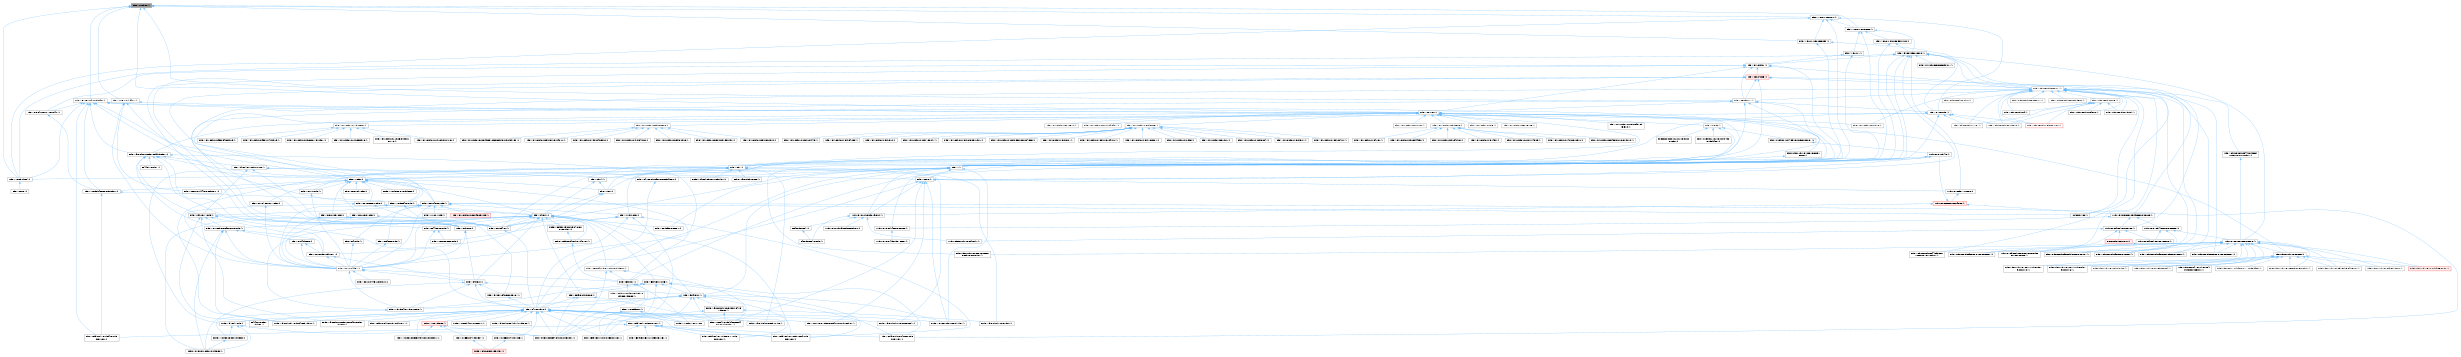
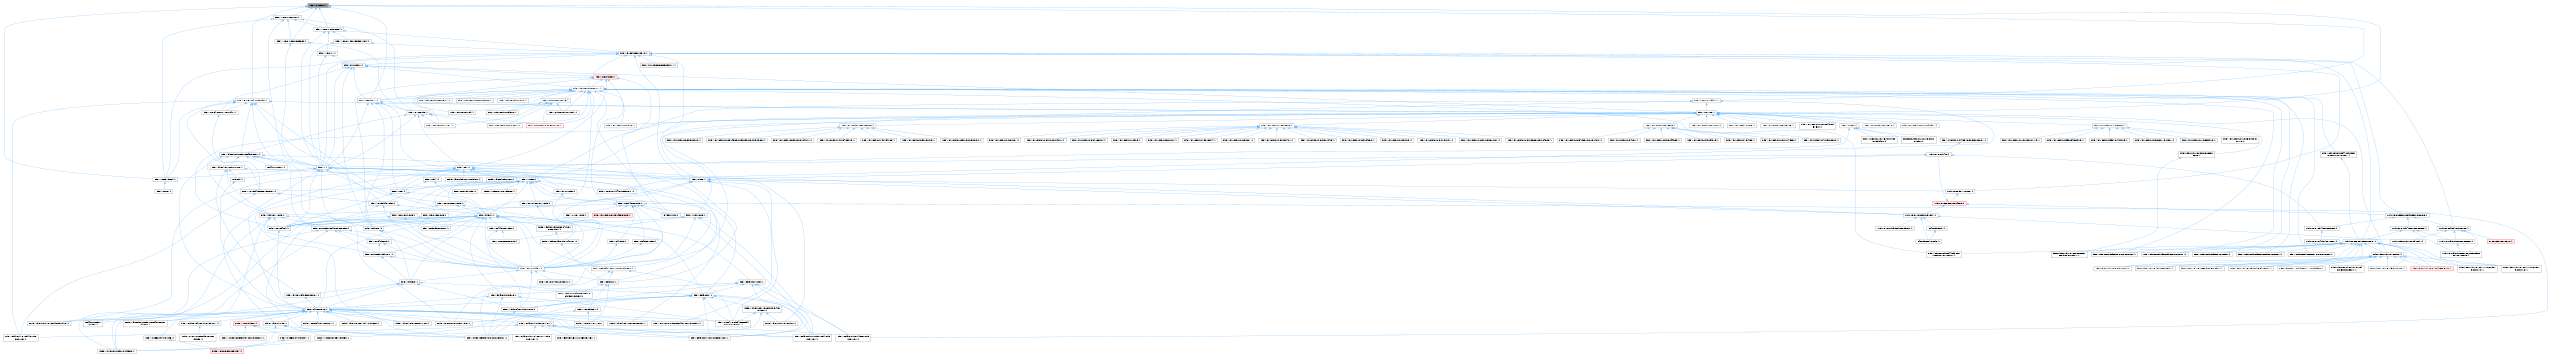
node "RigVMBlueprintGeneratedClass.h": label "RigVMBlueprintGeneratedClass.h" -> "Switch.h"
node "SRigVMSwapAssetReferences Widget.h": added
